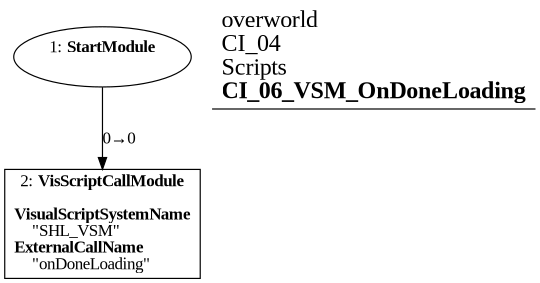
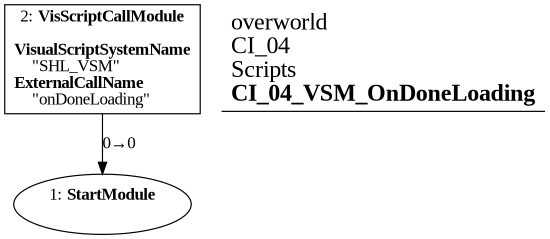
node "overworld": text "CI_06_VSM_OnDoneLoading" -> "CI_04_VSM_OnDoneLoading"
edge "1:" -> "2:": reversed
